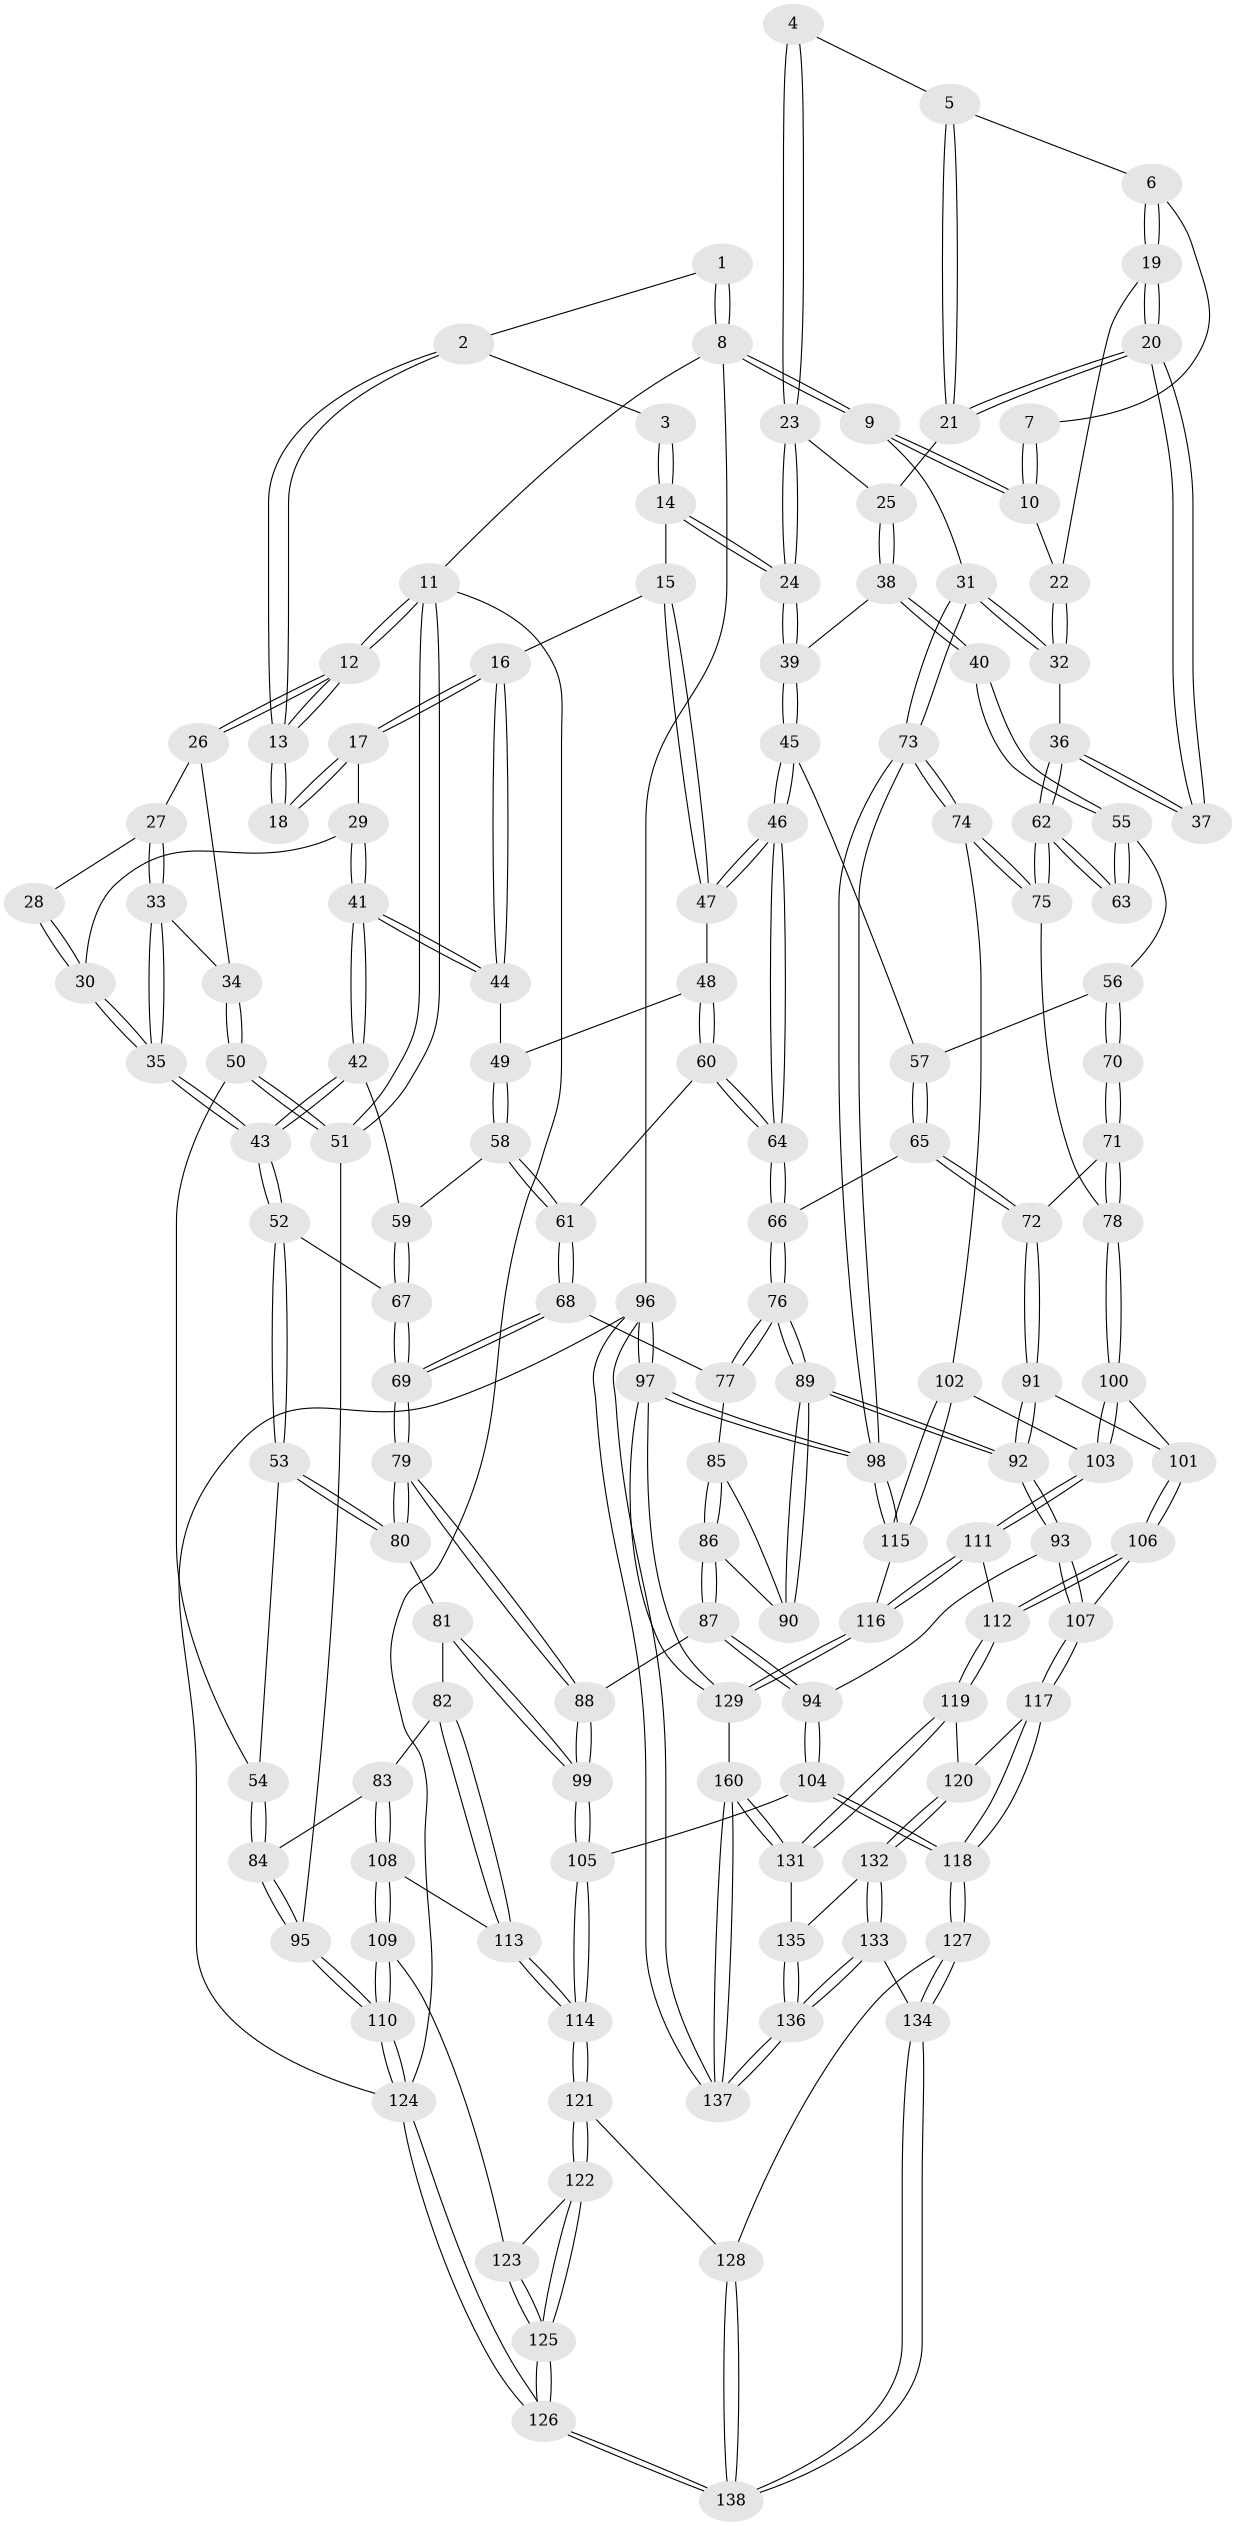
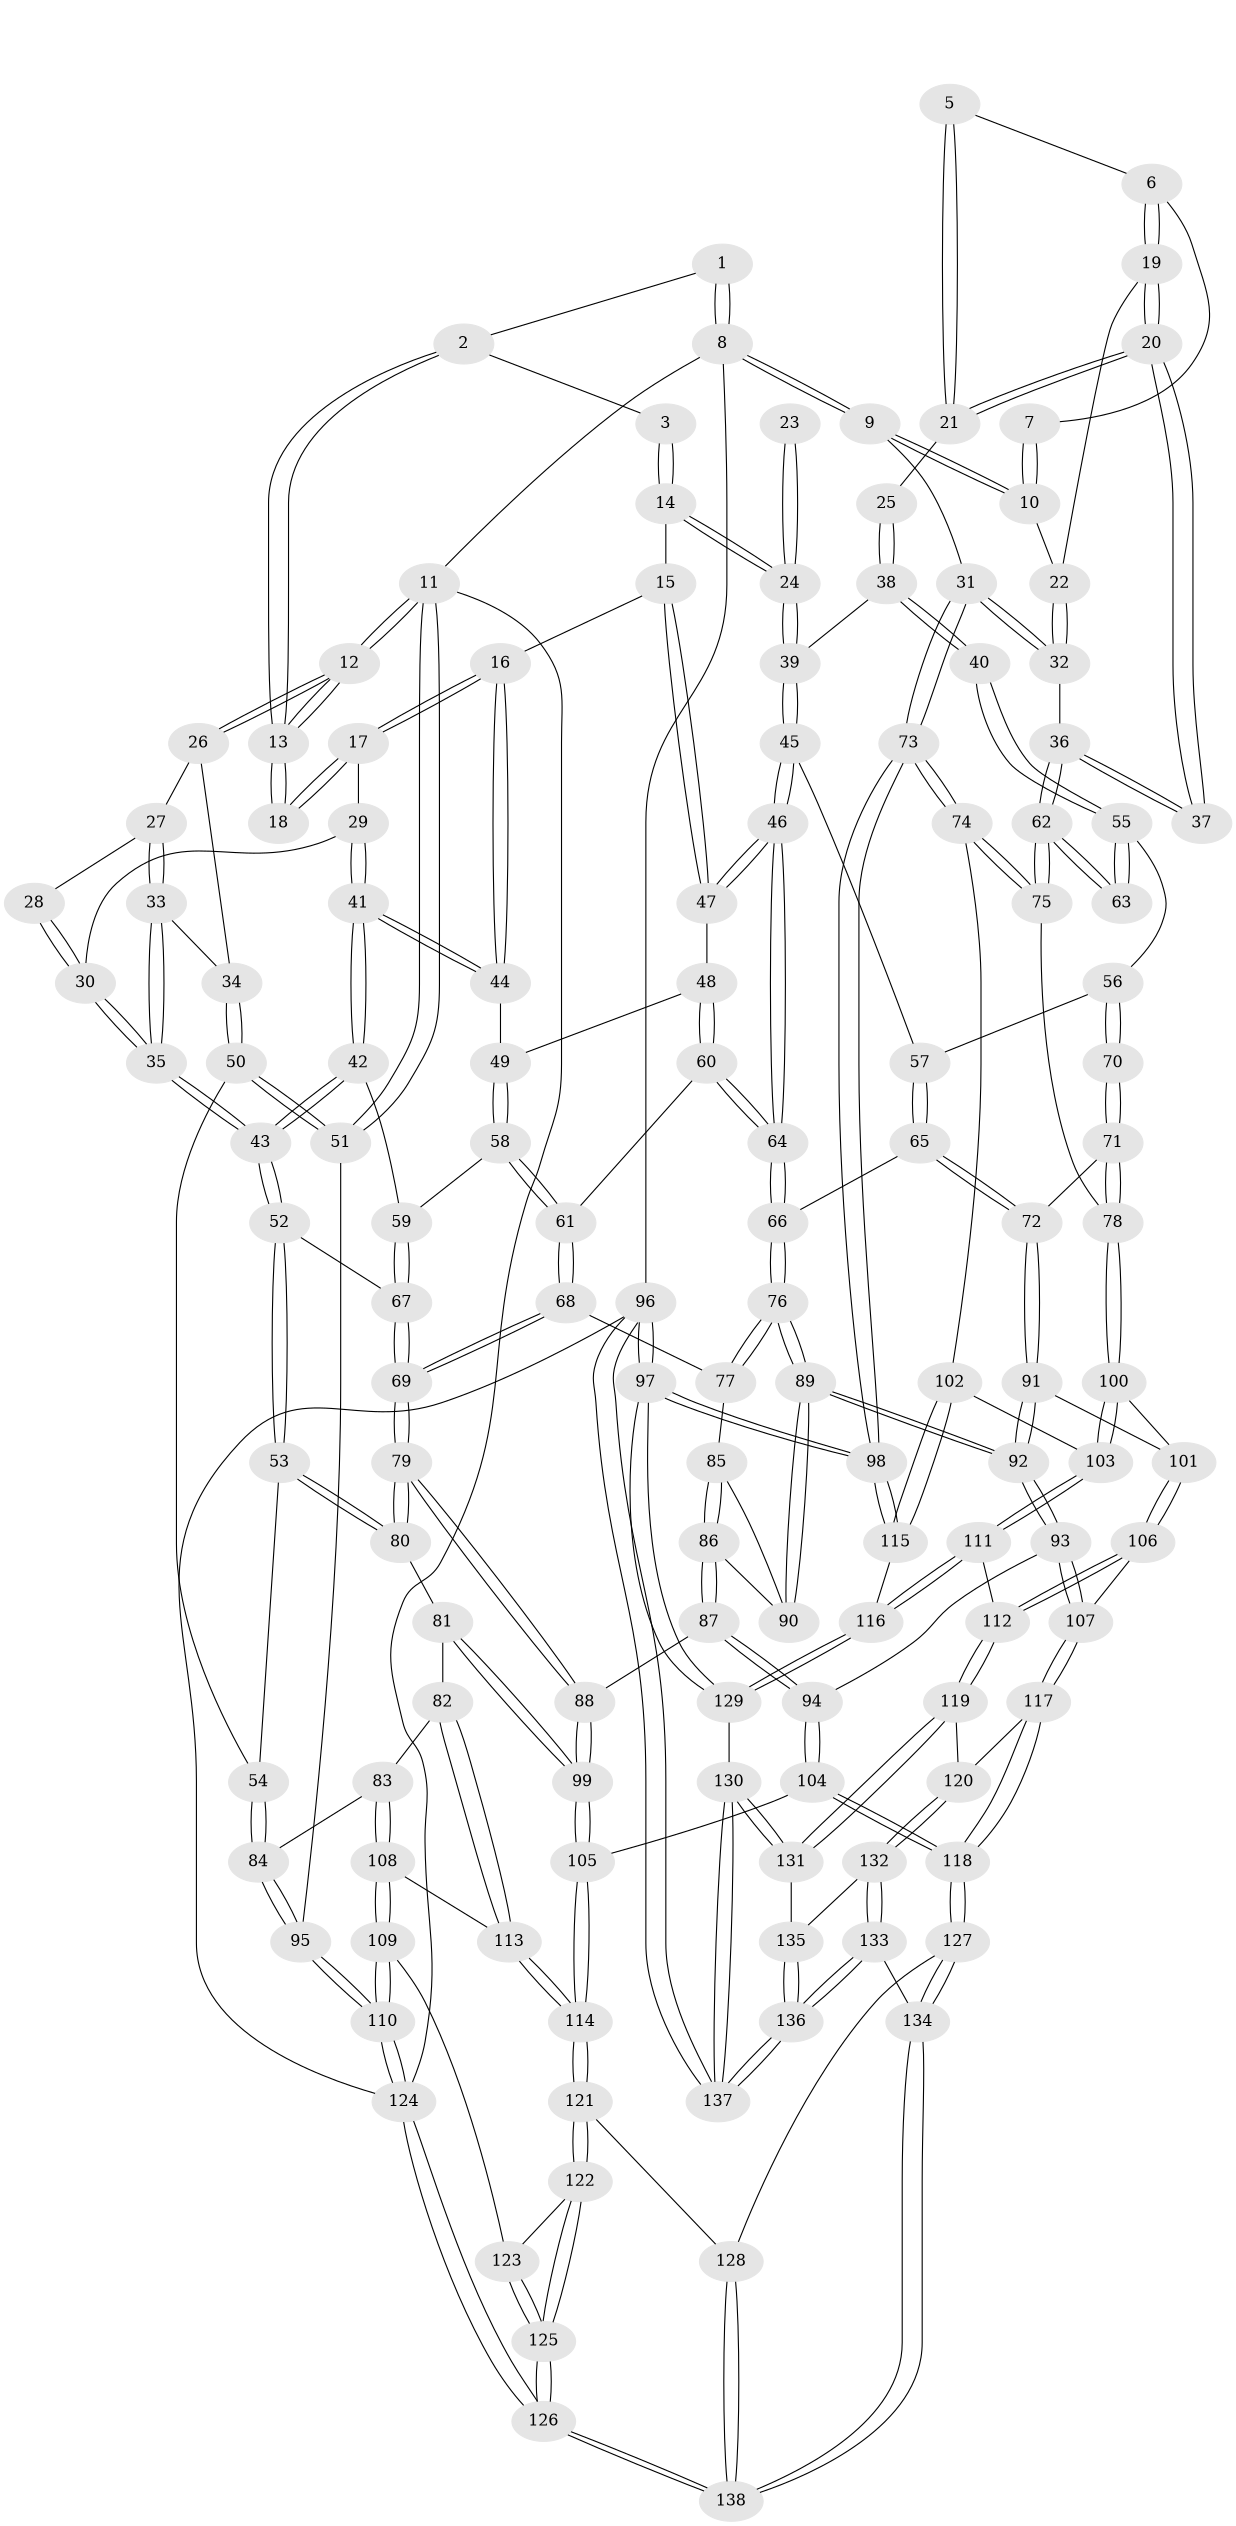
node "4": removed
edge "23" -- "25": removed
node "160": label "160" -> "130"
